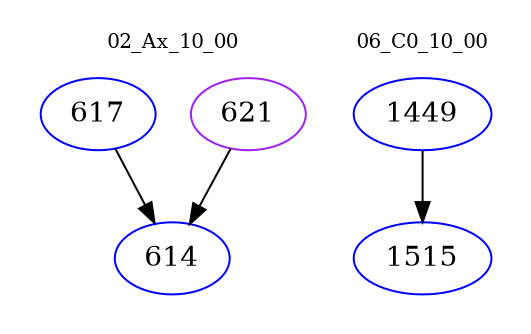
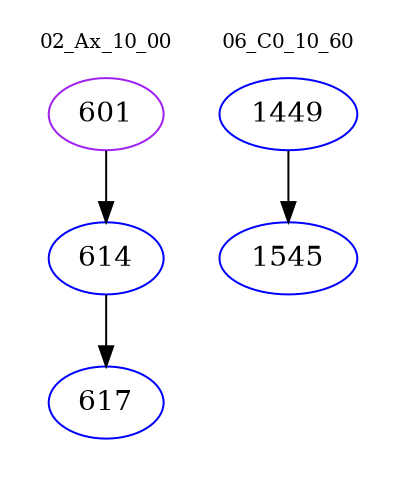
cluster "06_C0_10_00": label "06_C0_10_00" -> "06_C0_10_60"
node "621": label "621" -> "601"
edge "617" -> "614": reversed
node "1515": label "1515" -> "1545"
